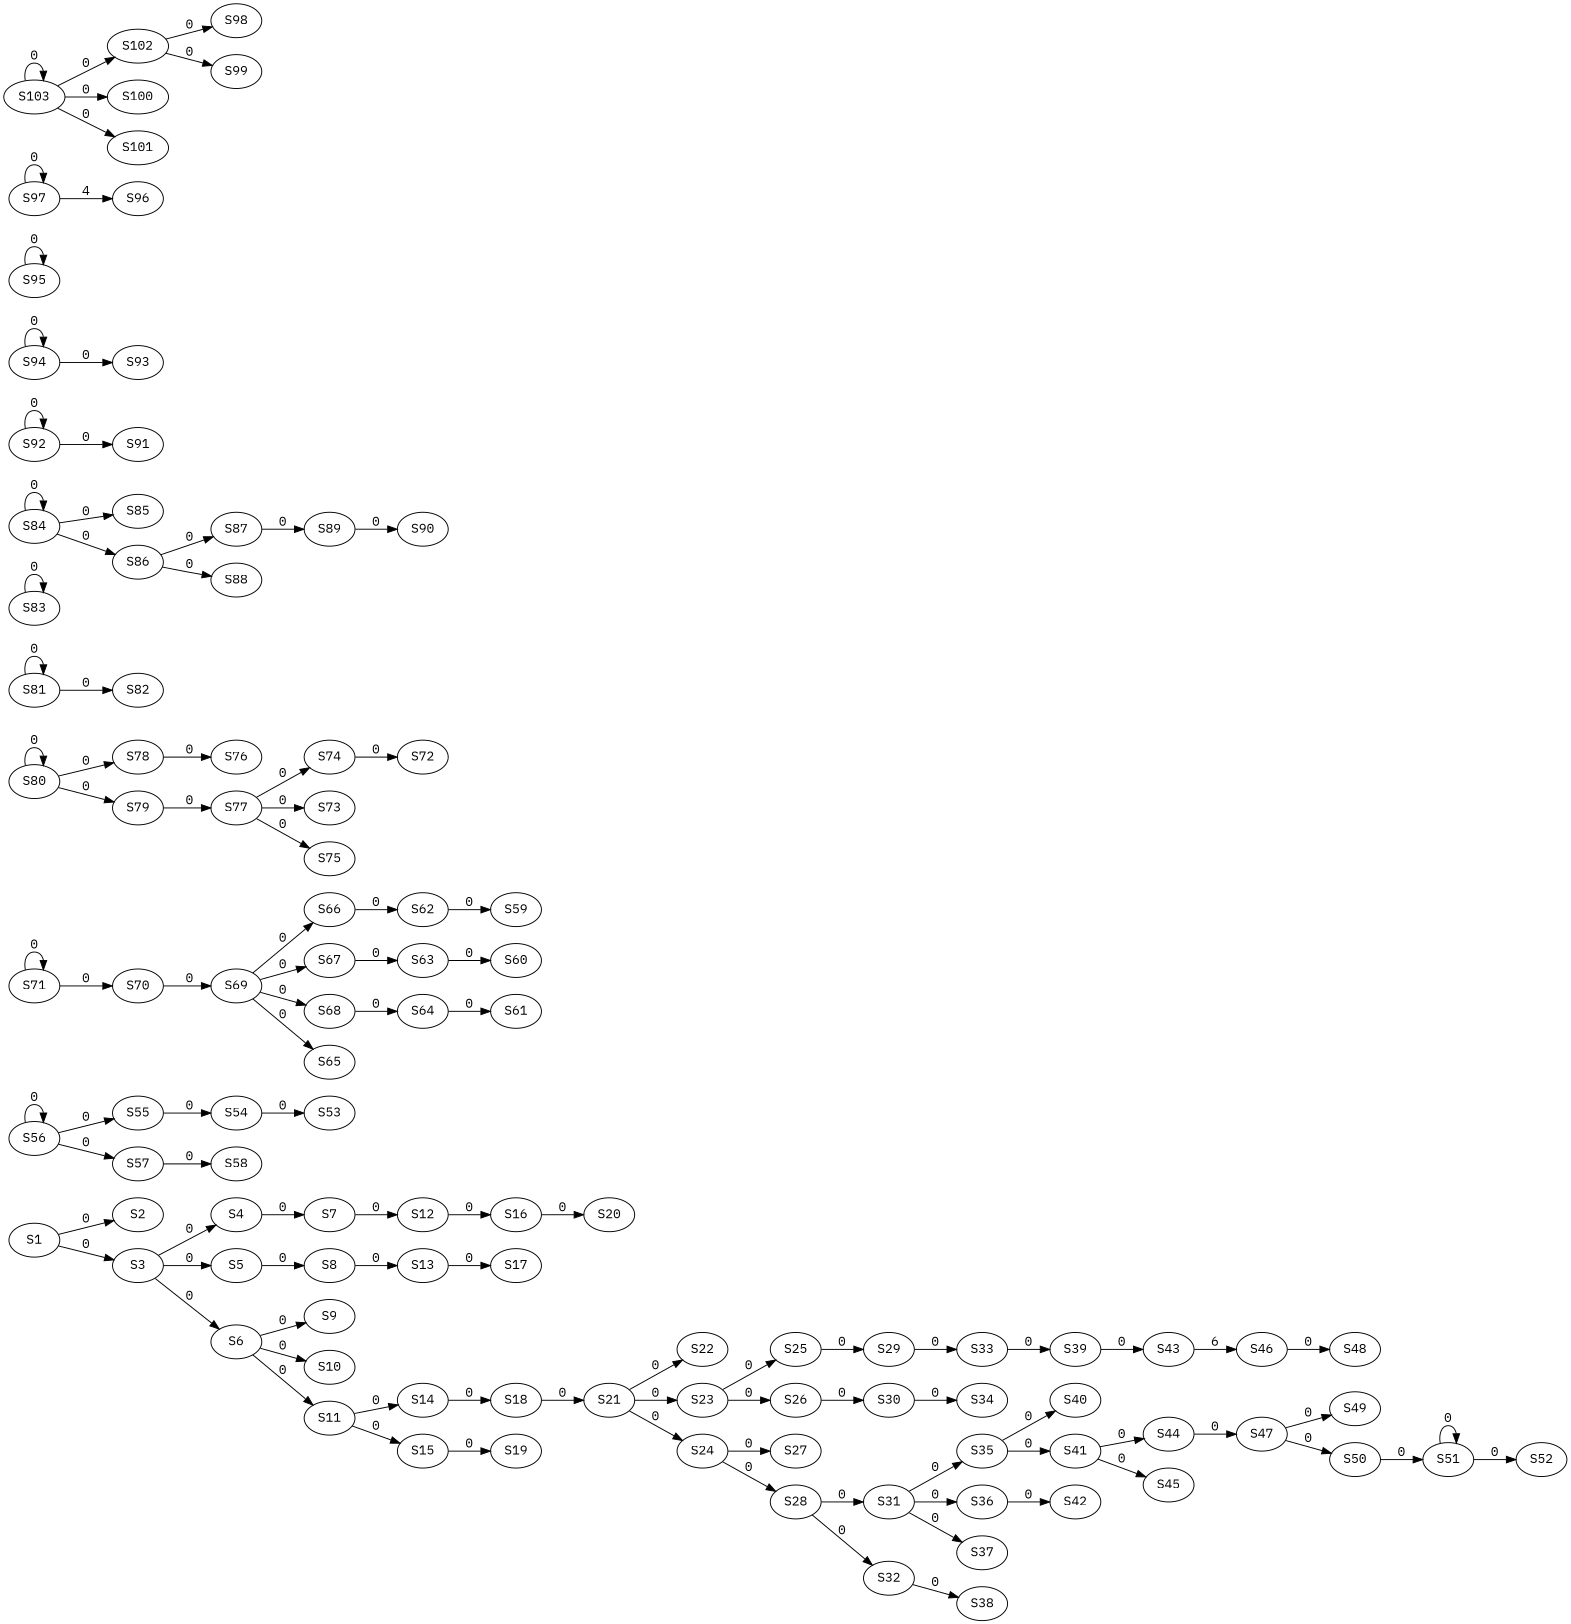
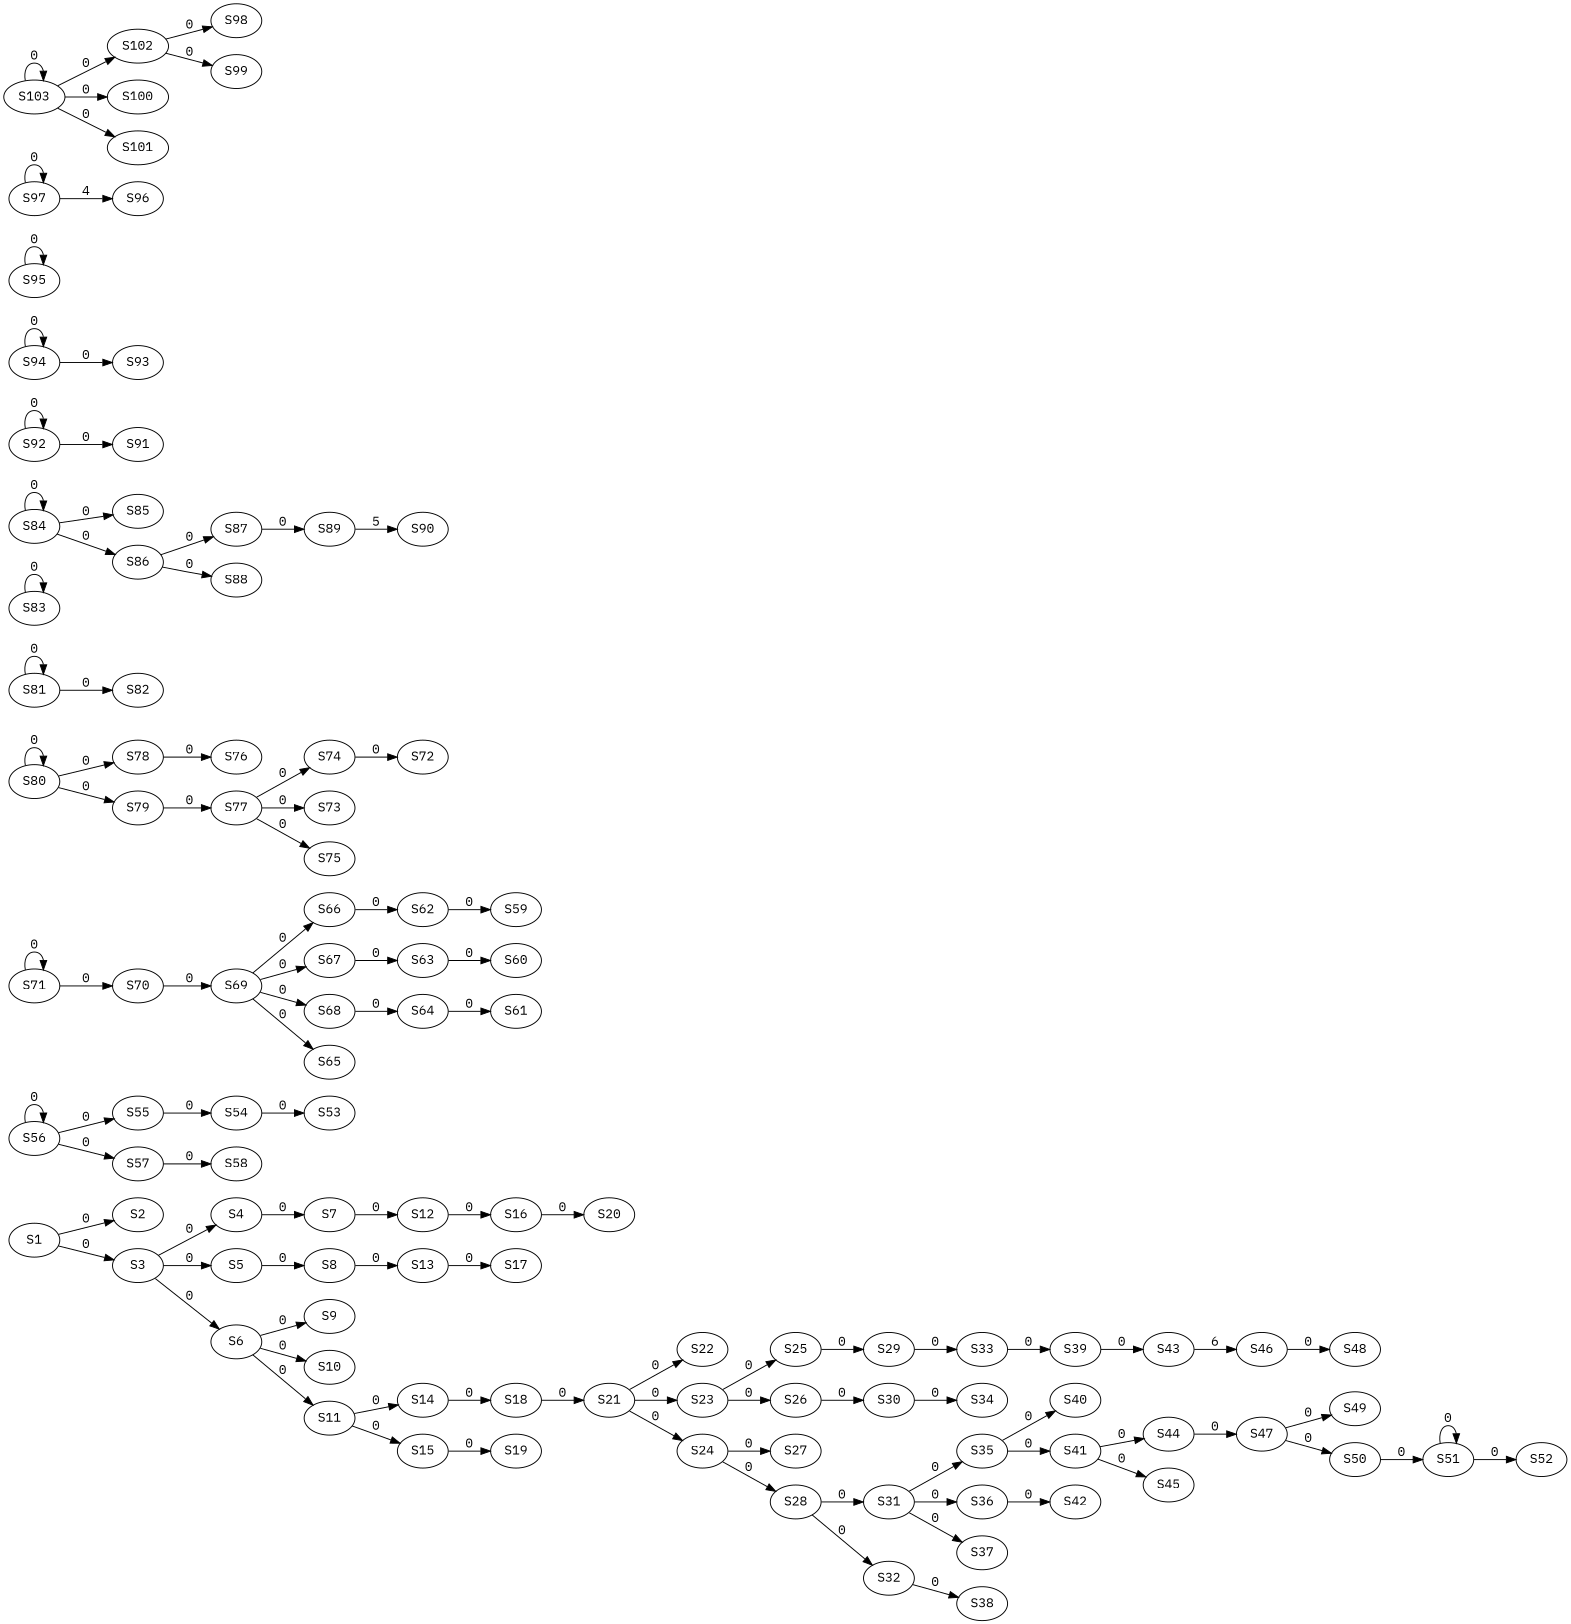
edge "S89" -> "S90": label "0" -> "5"
